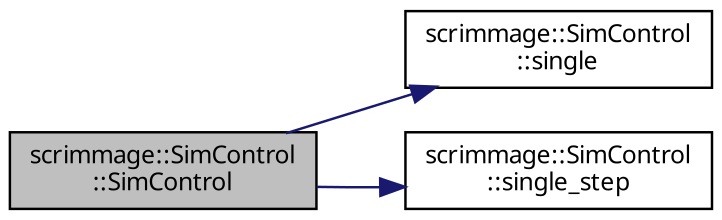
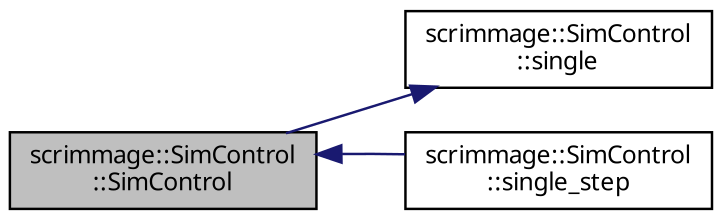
edge "scrimmage::SimControl ::SimControl" -> "scrimmage::SimControl ::single_step": reversed
